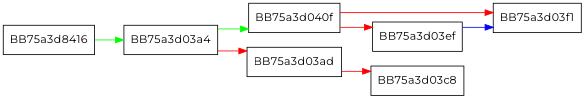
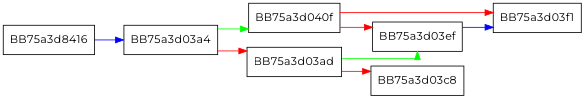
edge "BB75a3d8416" -> "BB75a3d03a4": color green -> blue
edge "BB75a3d03ad" -> "BB75a3d03ef": added
